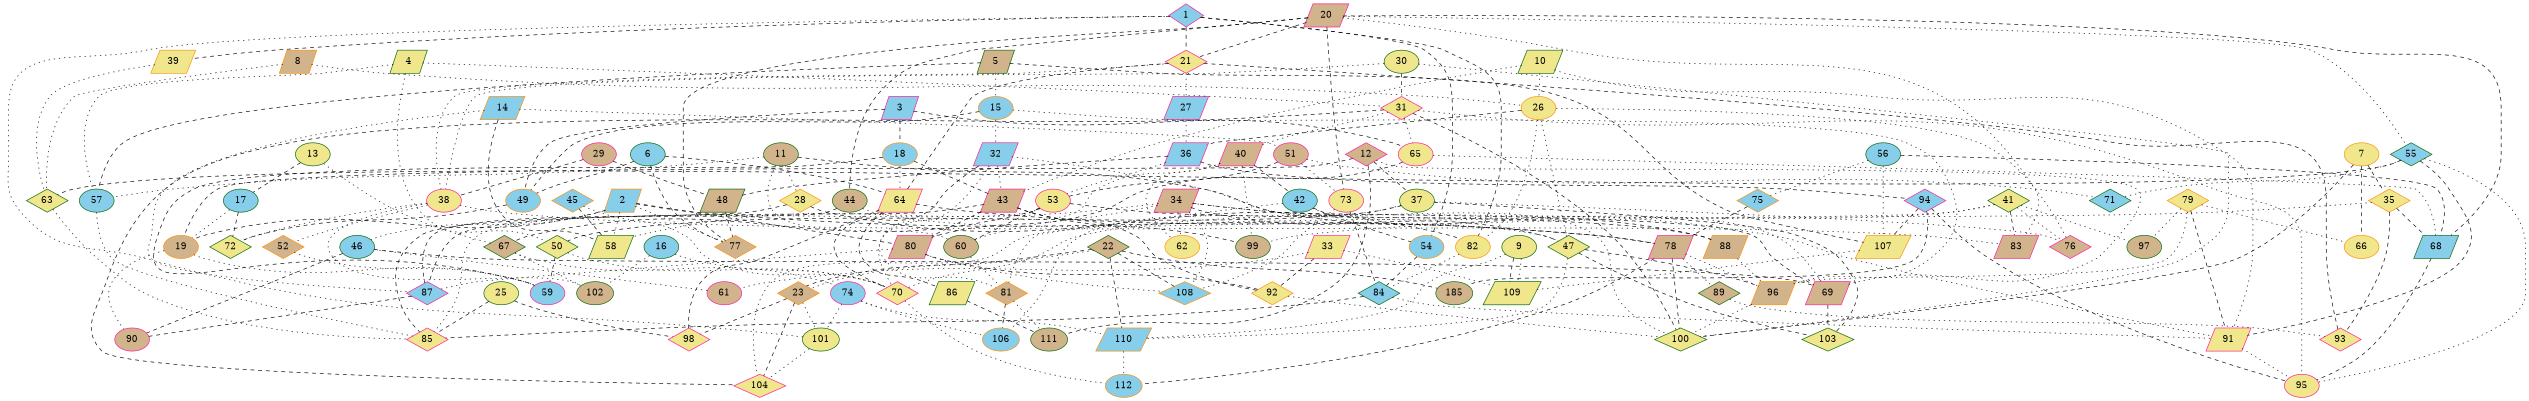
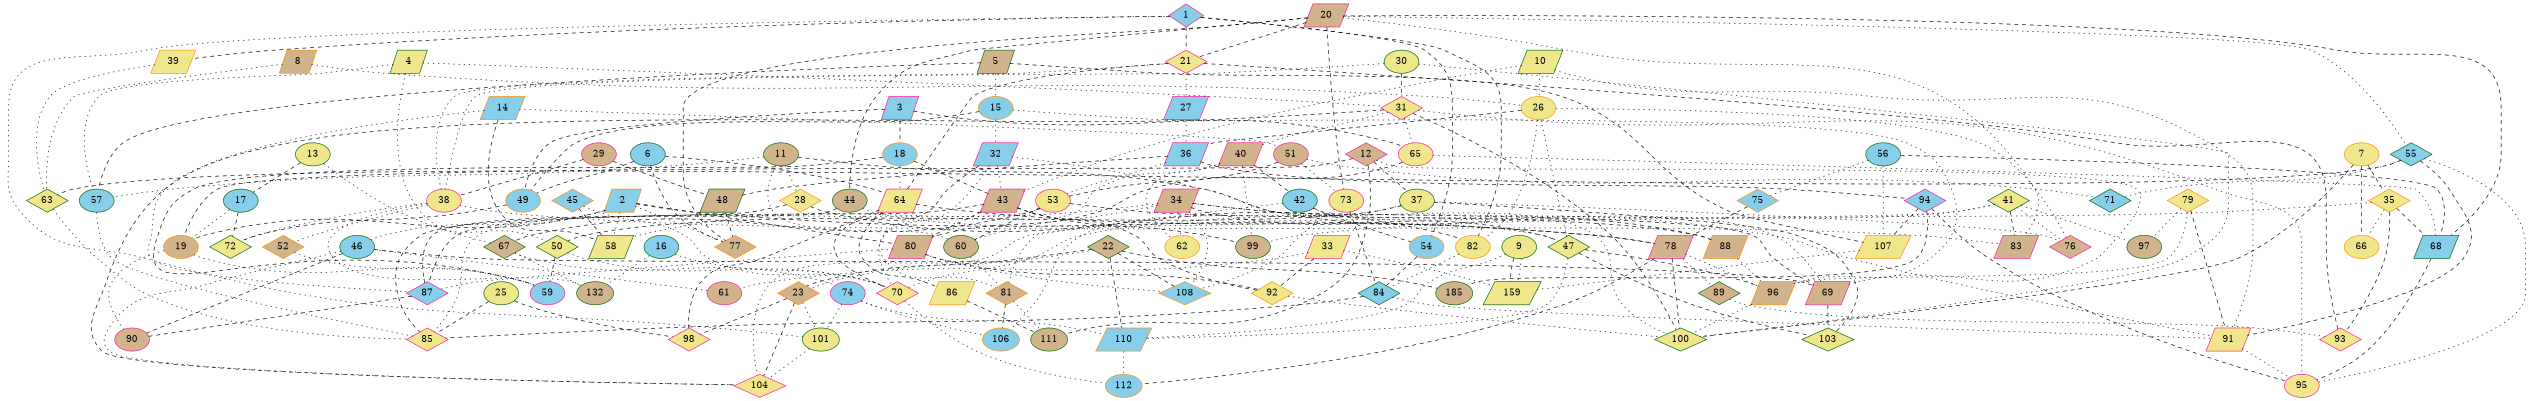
edge "79" -- "66": now "35" -- "66"
node "102": label "102" -> "132"
node "86": color darkgreen -> darkorange
node "109": label "109" -> "159"
edge "46" -- "104": added
